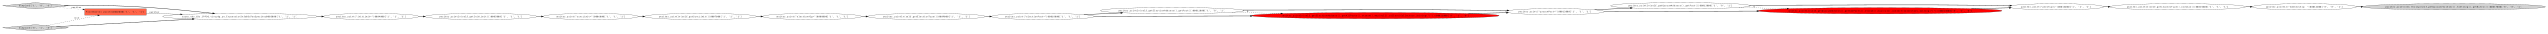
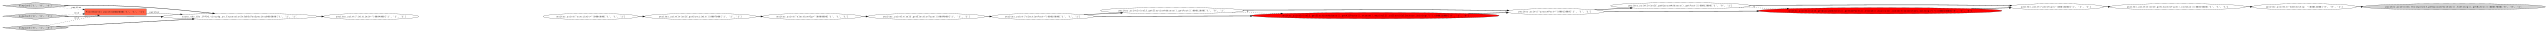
node "dumpConf['0', '0', '1']": added
node "pwriter.println(self.getInitLimit())@@@5@@@['1', '1', '1']": removed
